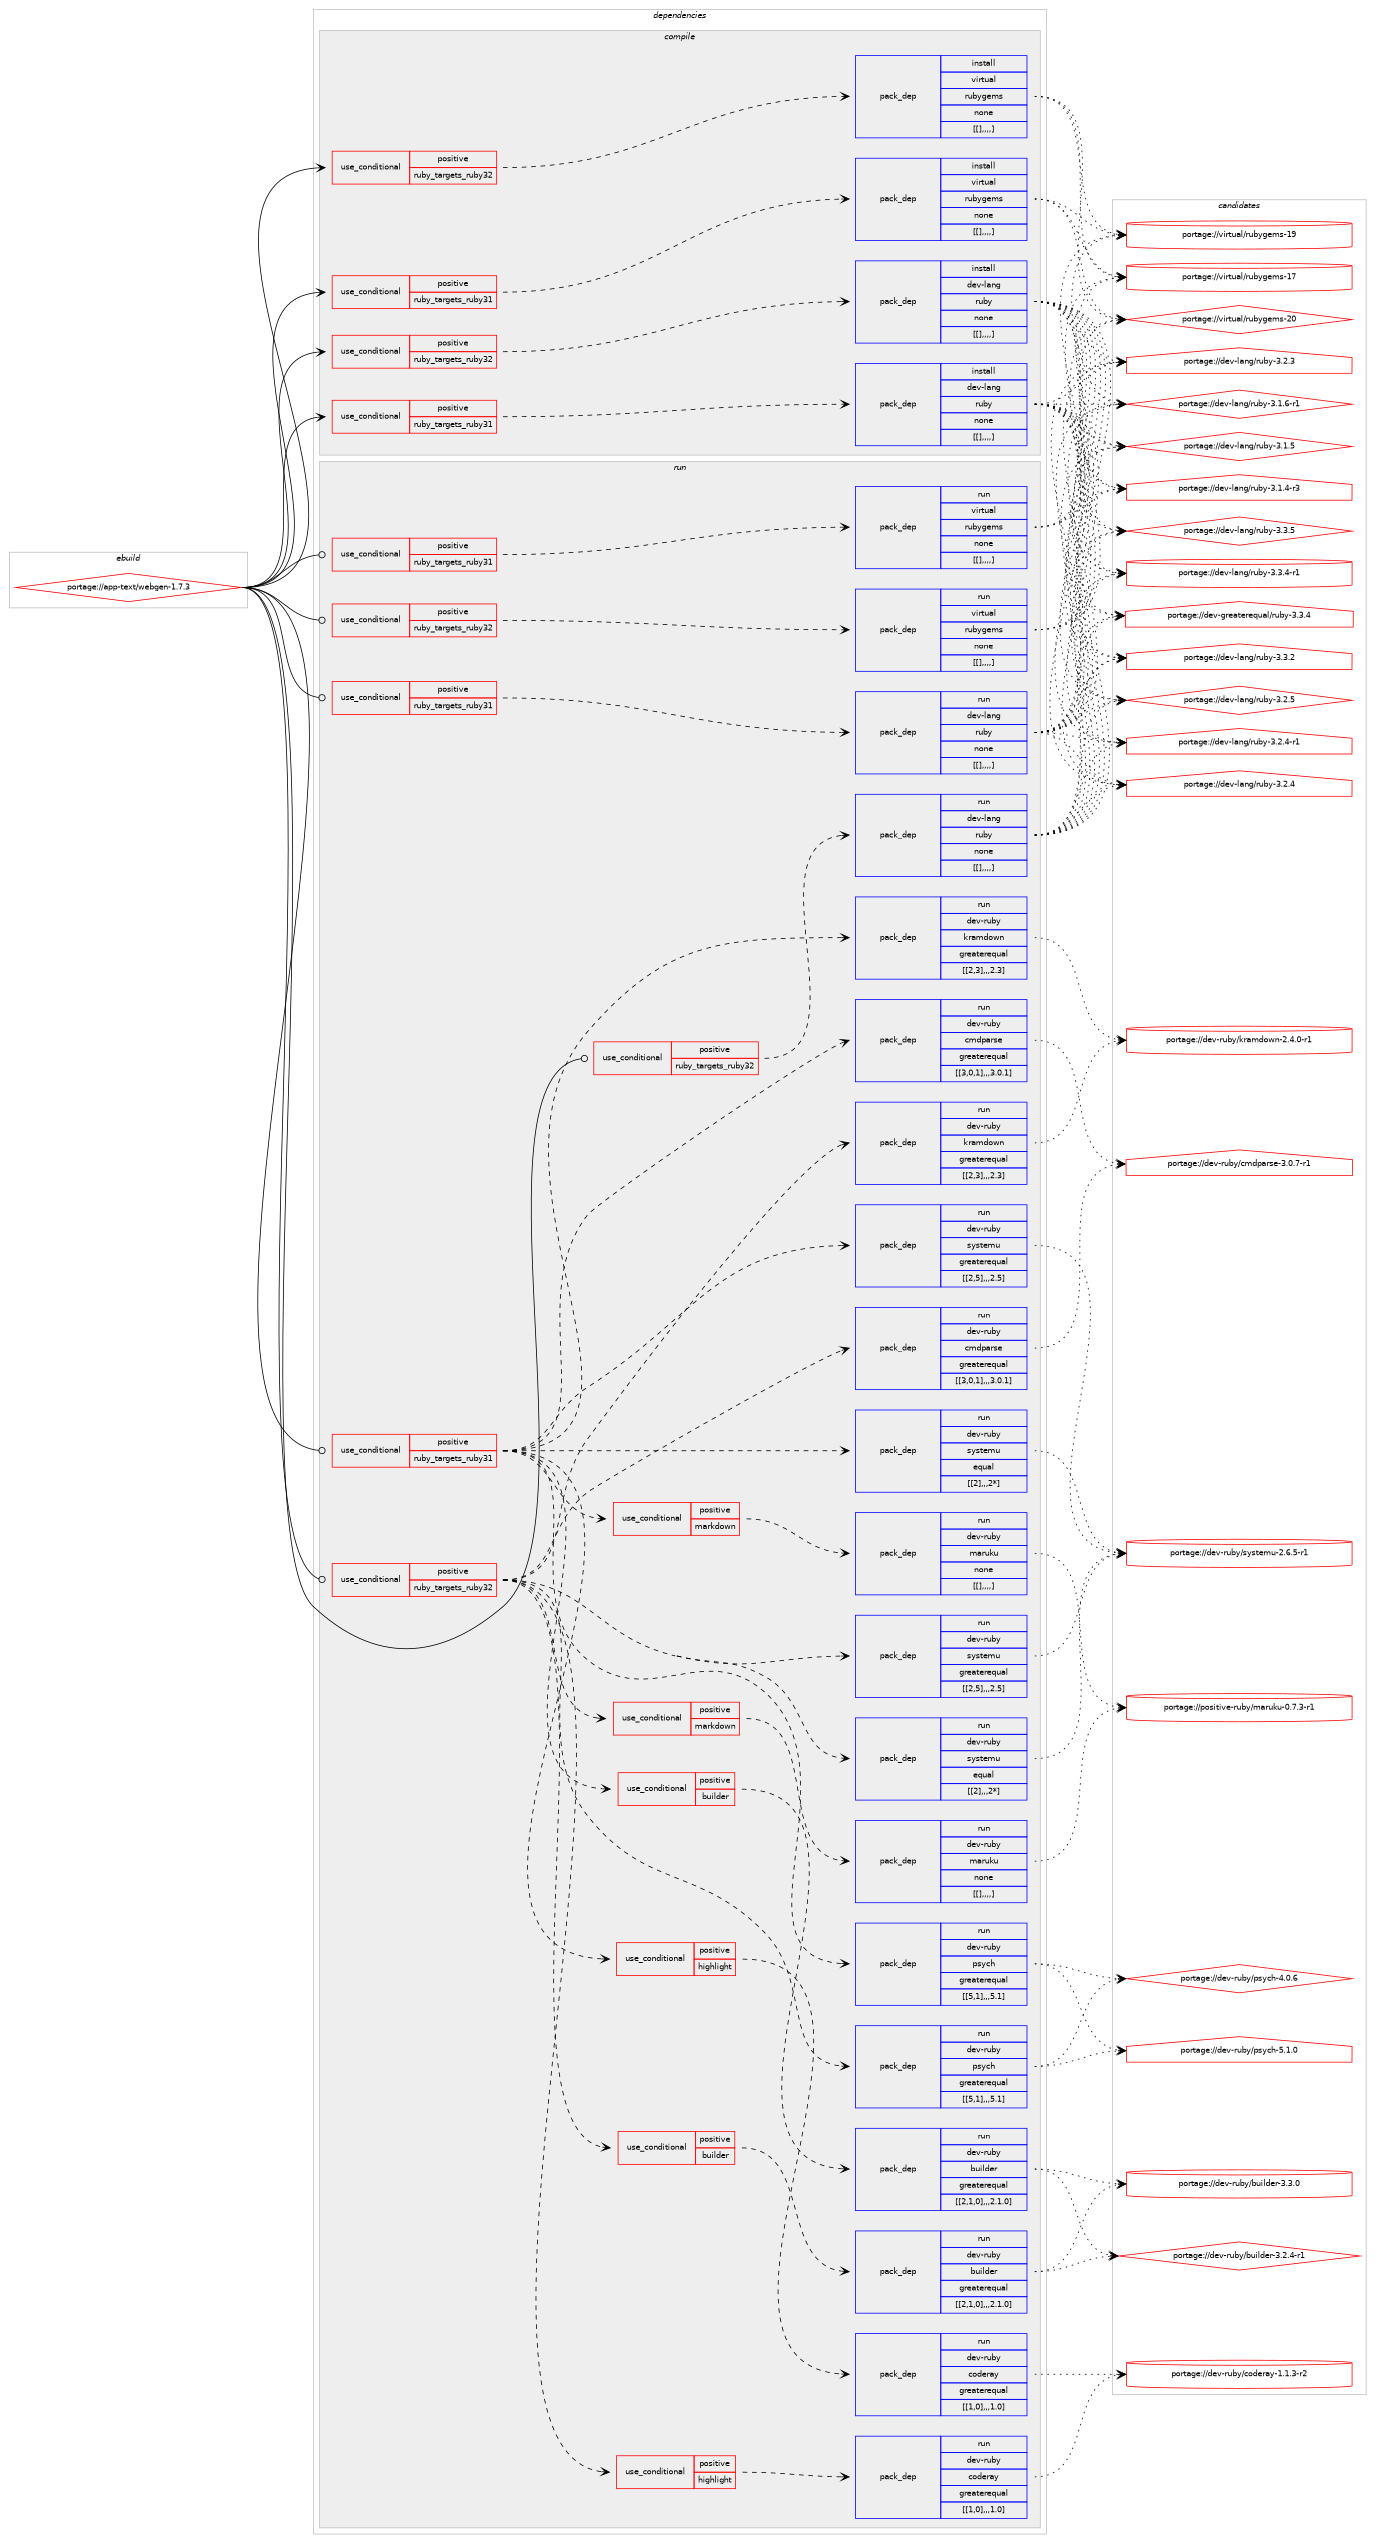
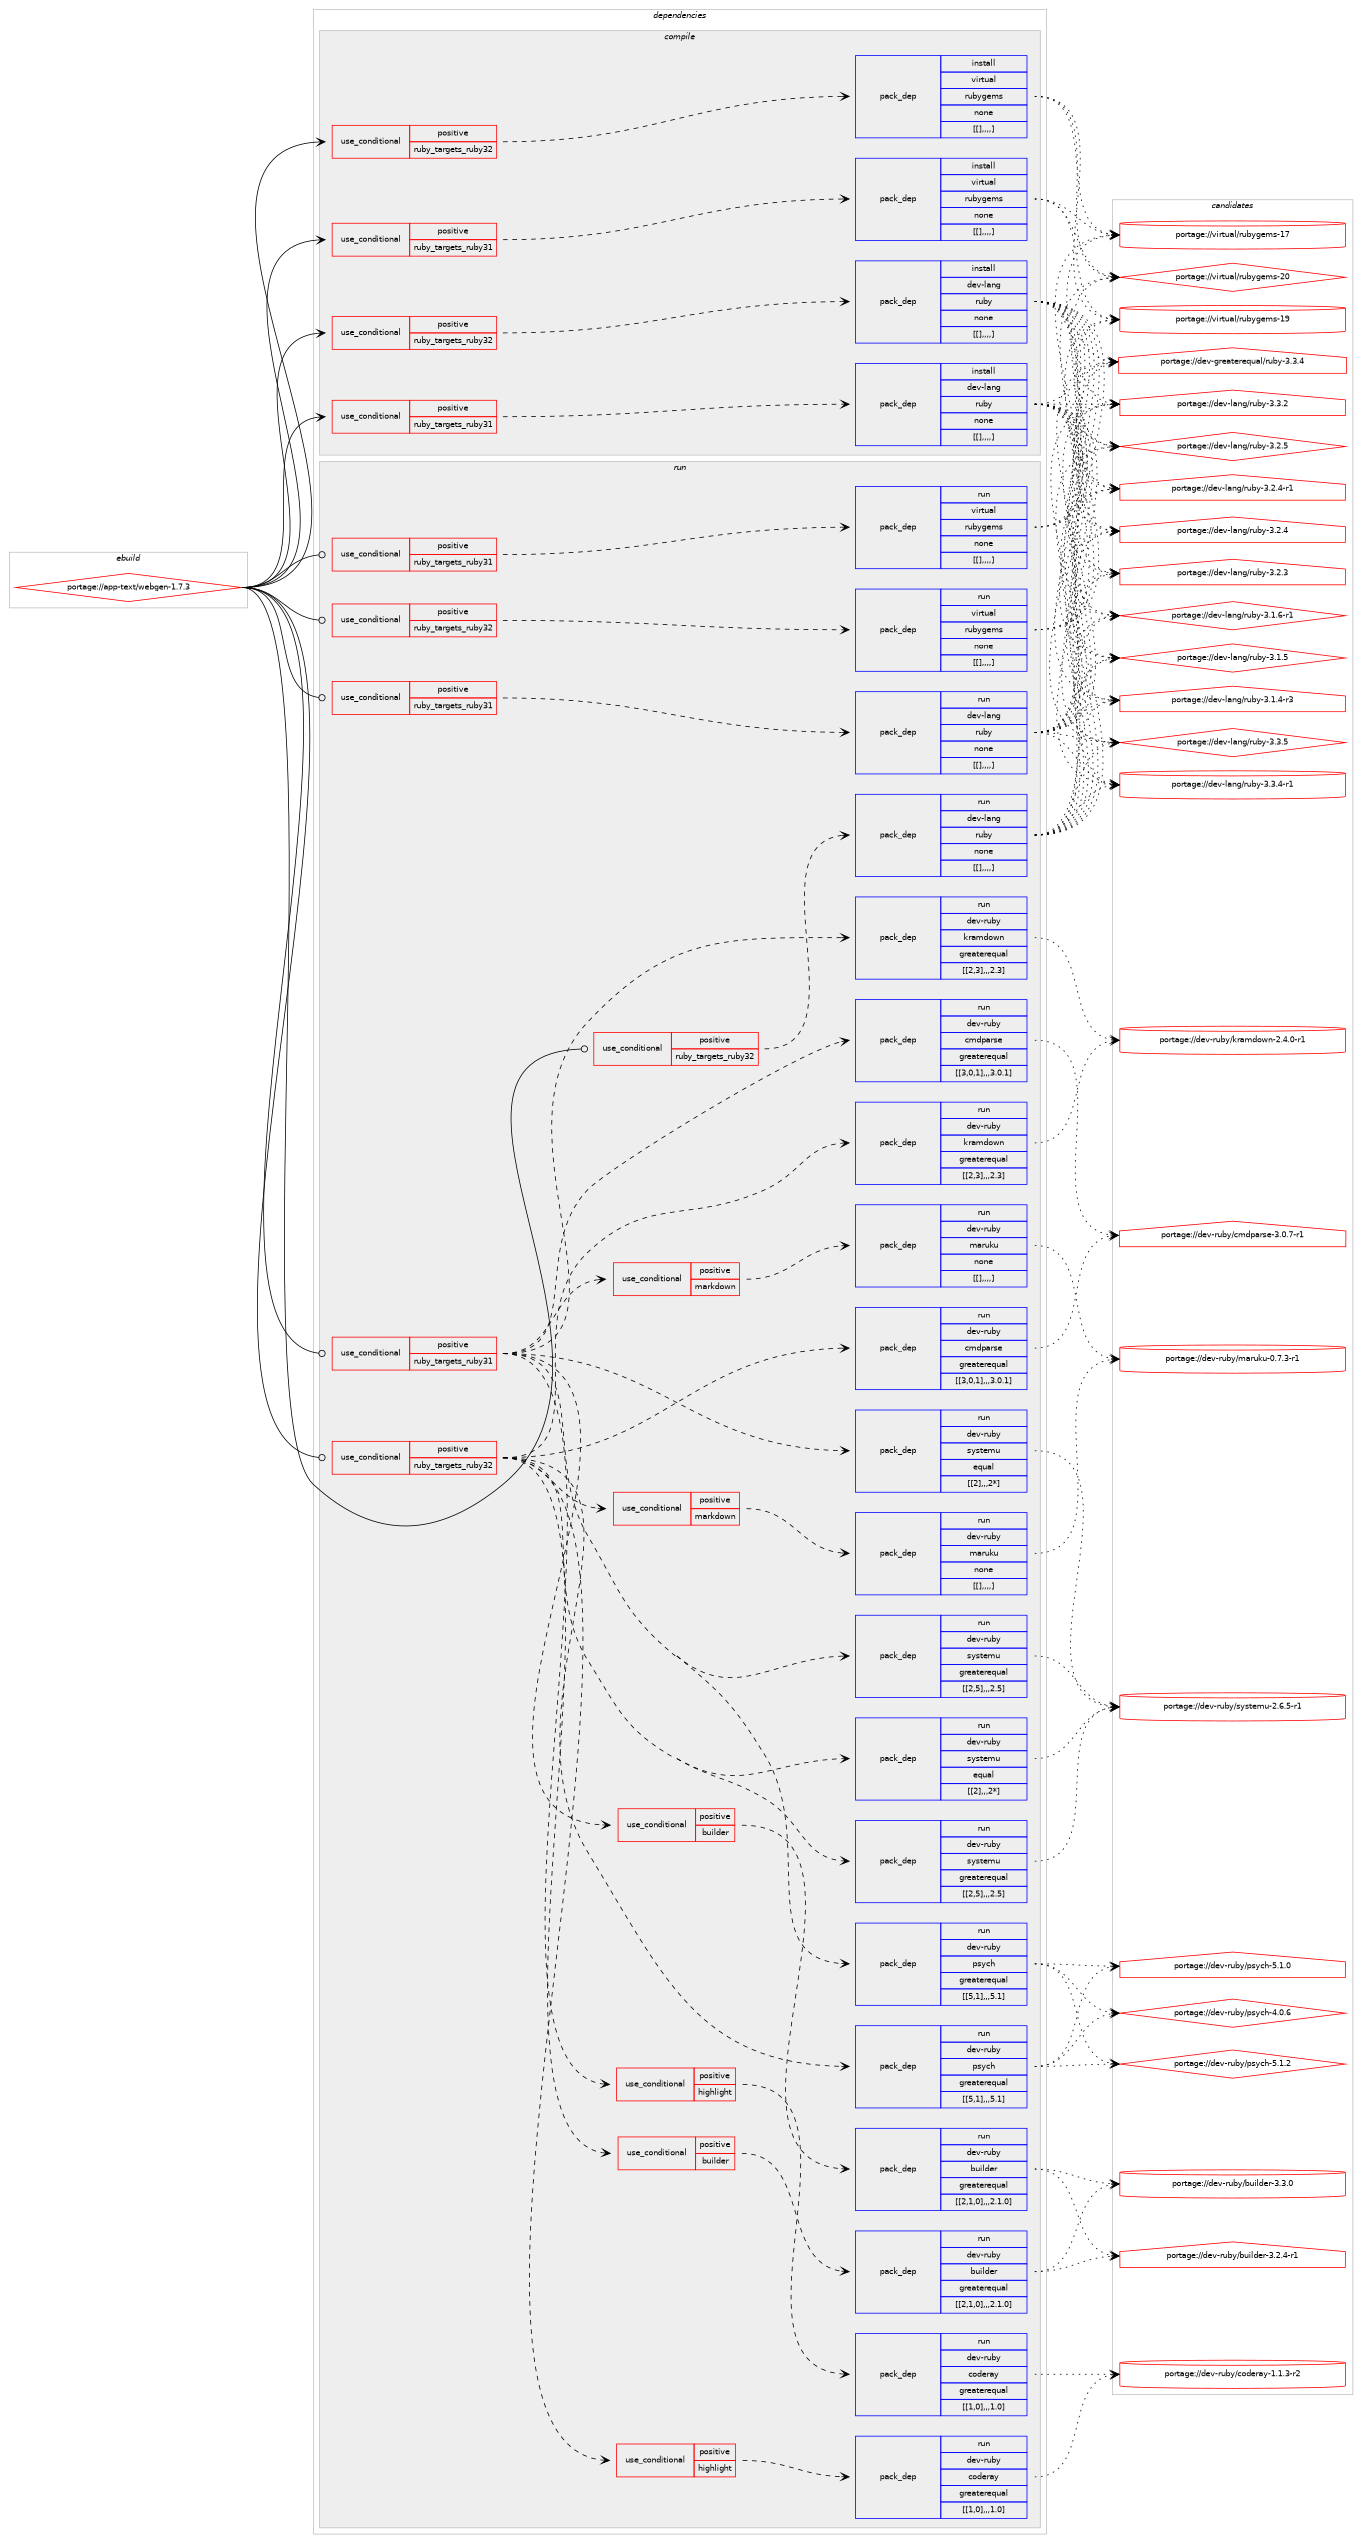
node "portage://positive-ruby/maruku-0.7.3-r1": label "portage://positive-ruby/maruku-0.7.3-r1" -> "portage://dev-ruby/maruku-0.7.3-r1"
node "portage://dev-ruby/psych-5.1.2": added
node "portage://dev-ruby/builder-3.2.4-r1": shape diamond -> house
